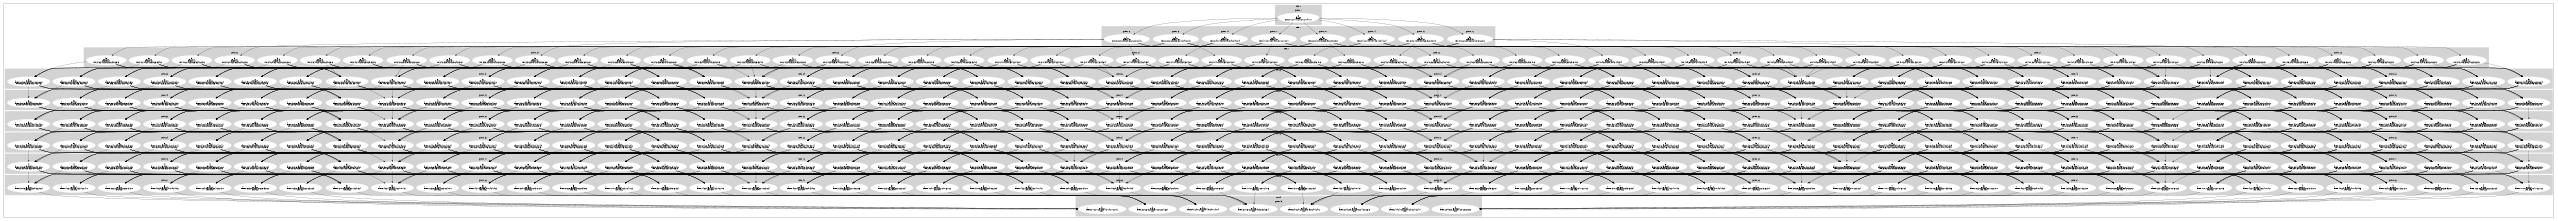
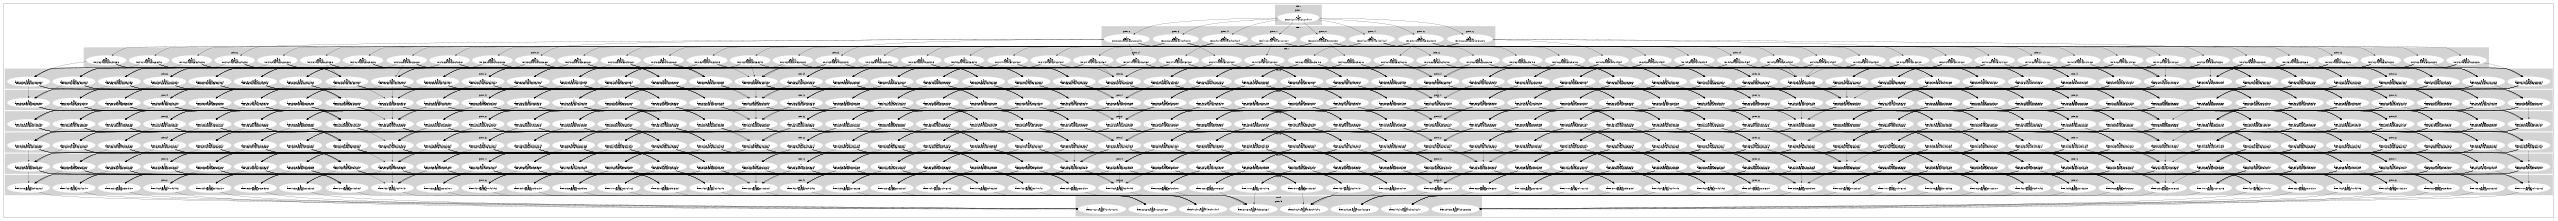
node "0": text "Parents:" -> "Sons:"
